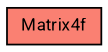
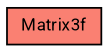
node "Matrix4f": label "Matrix4f" -> "Matrix3f"
